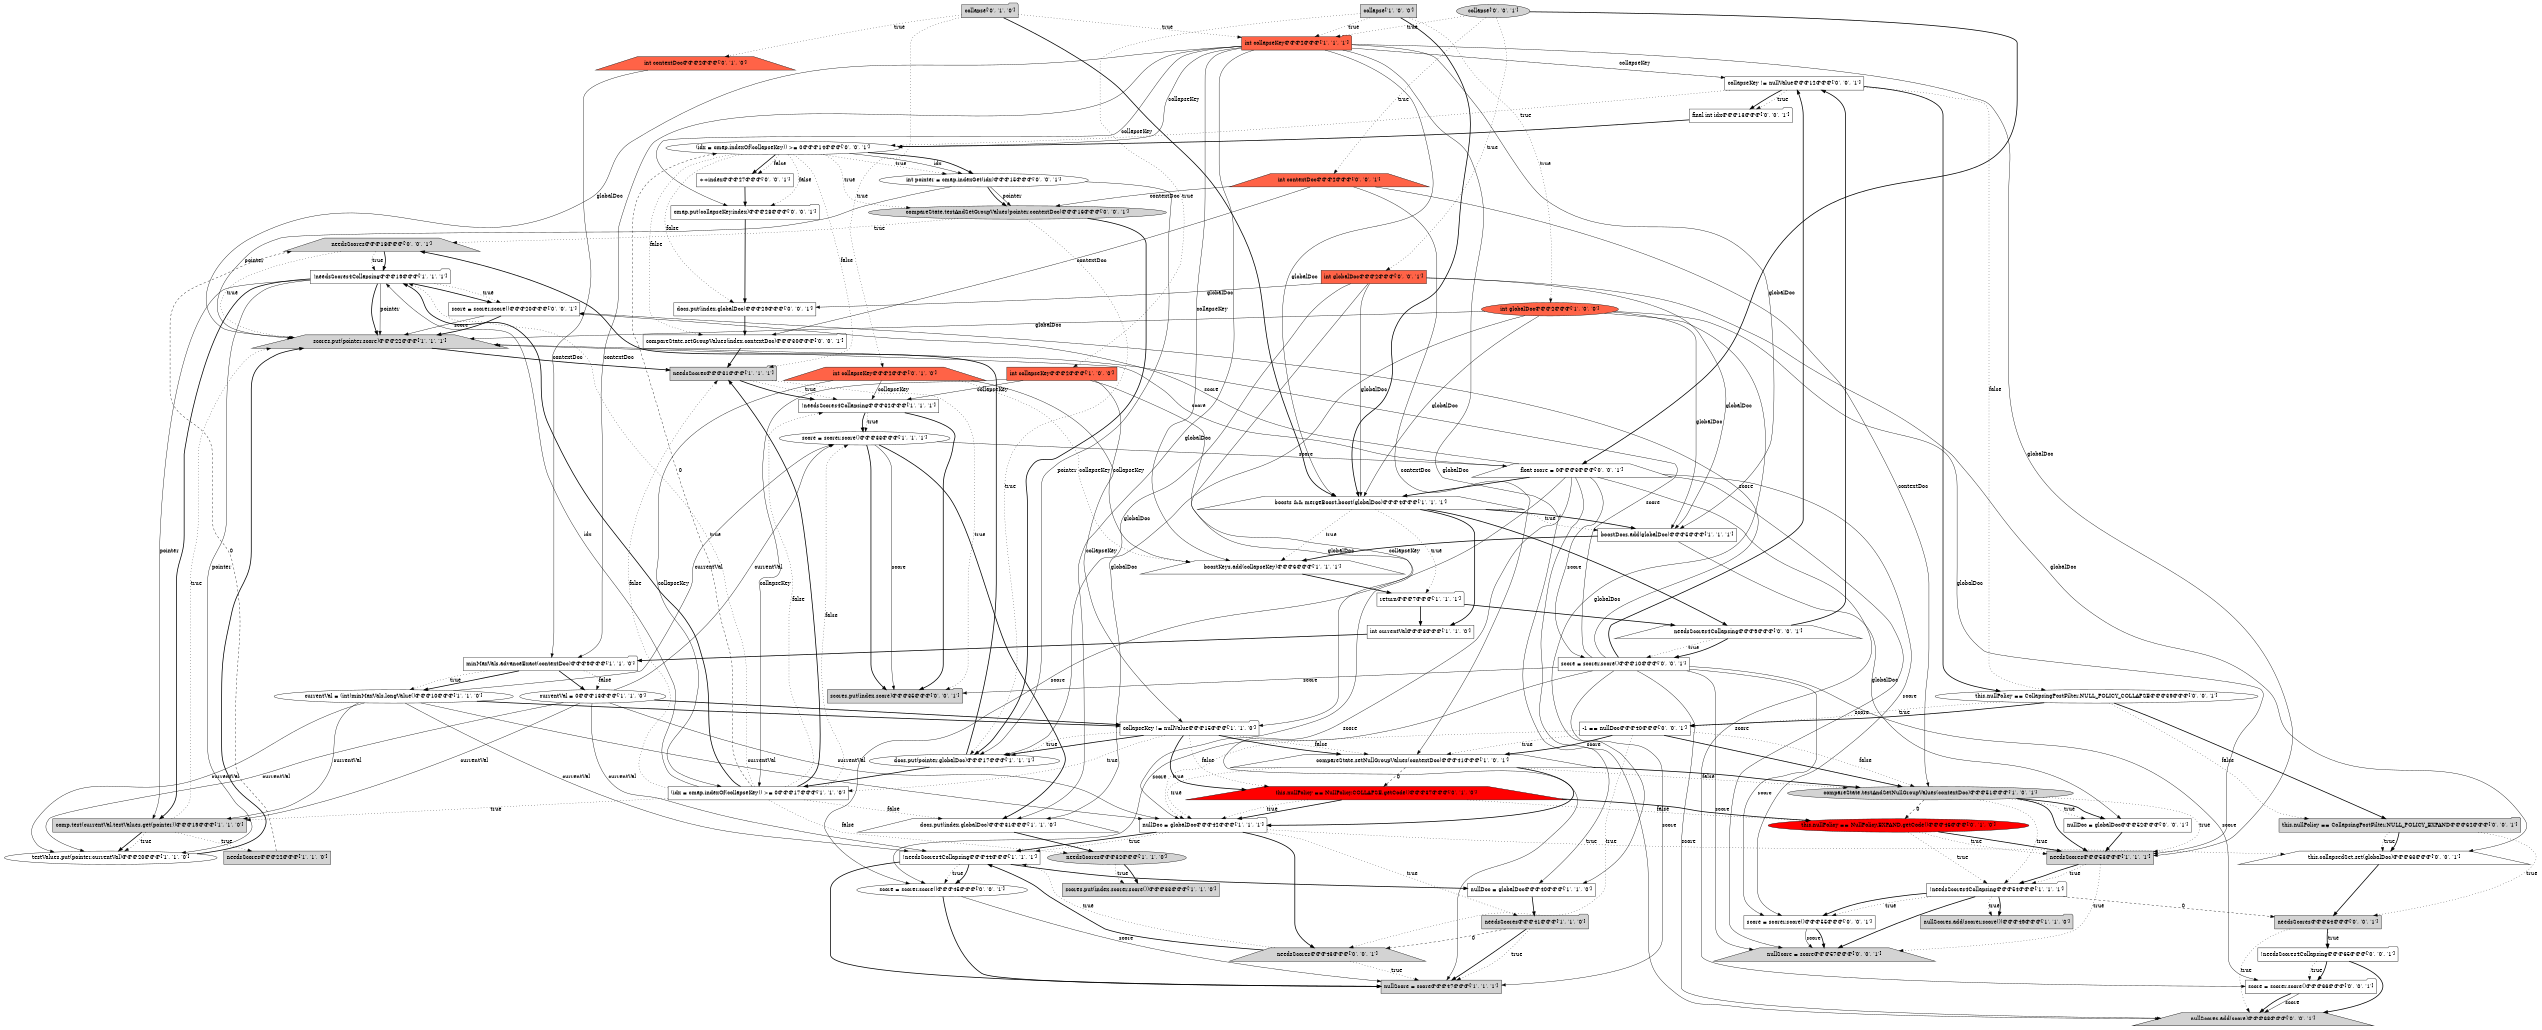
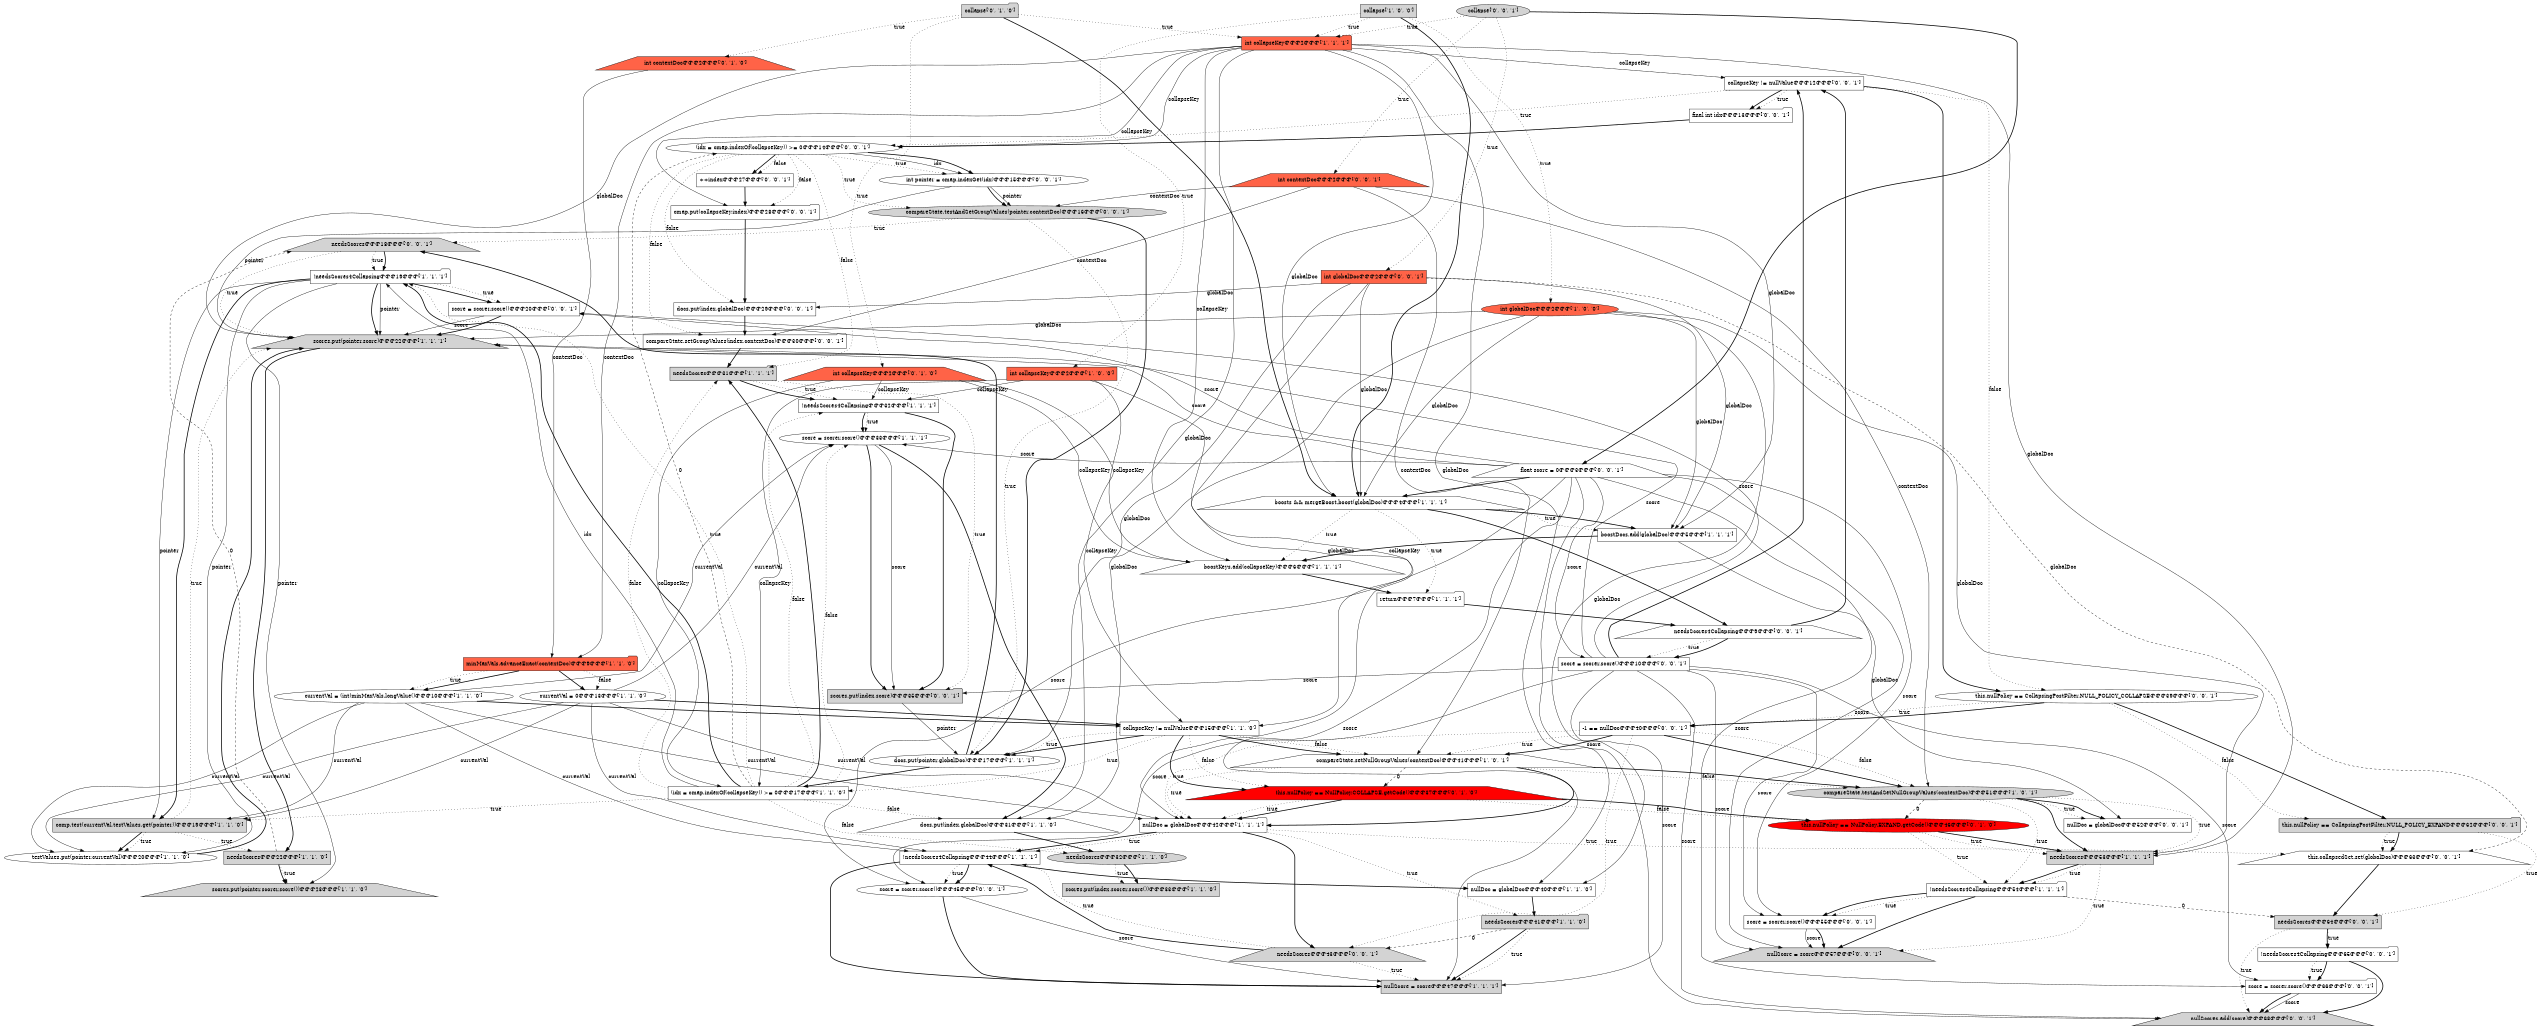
edge "scores.put(pointer,score)@@@22@@@['1', '1', '1']" -> "needsScores@@@31@@@['1', '1', '1']": now "scores.put(pointer,score)@@@22@@@['1', '1', '1']" -> "needsScores@@@22@@@['1', '1', '0']"
edge "int pointer = cmap.indexGet(idx)@@@15@@@['0', '0', '1']" -> "docs.put(pointer,globalDoc)@@@17@@@['1', '1', '1']": now "scores.put(index,score)@@@35@@@['0', '0', '1']" -> "docs.put(pointer,globalDoc)@@@17@@@['1', '1', '1']"
edge "score = scorer.score()@@@33@@@['1', '1', '1']" -> "float score = 0@@@3@@@['0', '0', '1']": reversed
edge "int collapseKey@@@2@@@['0', '1', '0']" -> "boostKeys.add(collapseKey)@@@6@@@['1', '1', '1']": style dotted -> solid
edge "int globalDoc@@@2@@@['0', '0', '1']" -> "this.collapsedSet.set(globalDoc)@@@63@@@['0', '0', '1']": style solid -> dashed
node "int currentVal@@@8@@@['1', '1', '0']": removed
node "minMaxVals.advanceExact(contextDoc)@@@9@@@['1', '1', '0']": fillcolor white -> tomato
edge "nullDoc = globalDoc@@@52@@@['0', '0', '1']" -> "needsScores@@@53@@@['1', '1', '1']": removed
node "scores.put(pointer,scorer.score())@@@23@@@['1', '1', '0']": added
node "nullScores.add(scorer.score())@@@49@@@['1', '1', '0']": removed
